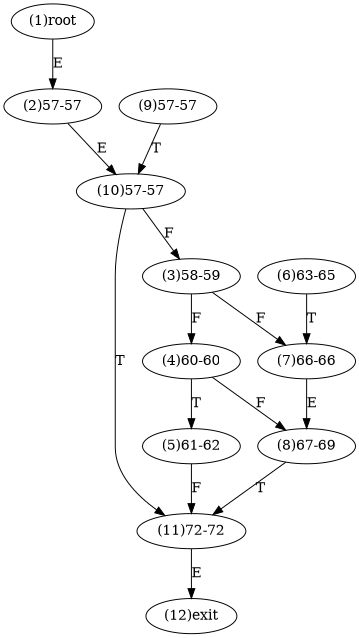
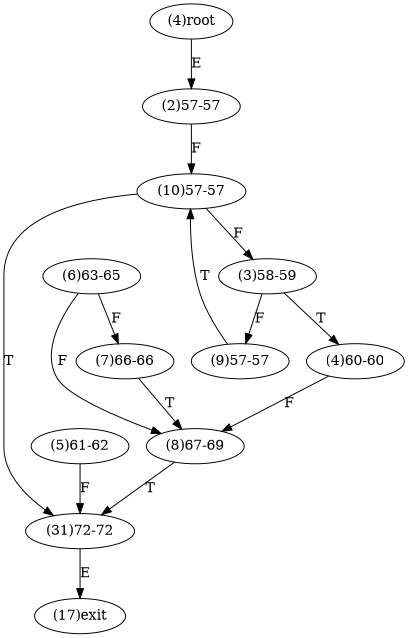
node "(1)root": label "(1)root" -> "(4)root"
edge "(2)57-57" -> "(10)57-57": label "E" -> "F"
edge "(3)58-59" -> "(7)66-66": now "(3)58-59" -> "(9)57-57"
edge "(3)58-59" -> "(4)60-60": label "F" -> "T"
edge "(6)63-65" -> "(7)66-66": label "T" -> "F"
edge "(6)63-65" -> "(8)67-69": added, label "F"
edge "(4)60-60" -> "(5)61-62": removed, label "T"
edge "(7)66-66" -> "(8)67-69": label "E" -> "T"
node "(11)72-72": label "(11)72-72" -> "(31)72-72"
node "(12)exit": label "(12)exit" -> "(17)exit"
